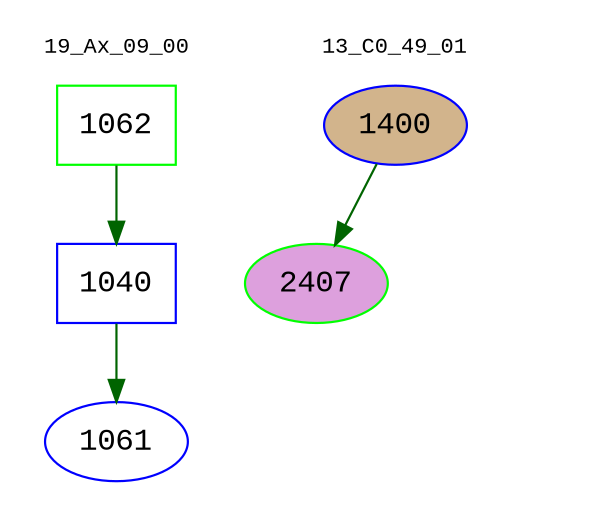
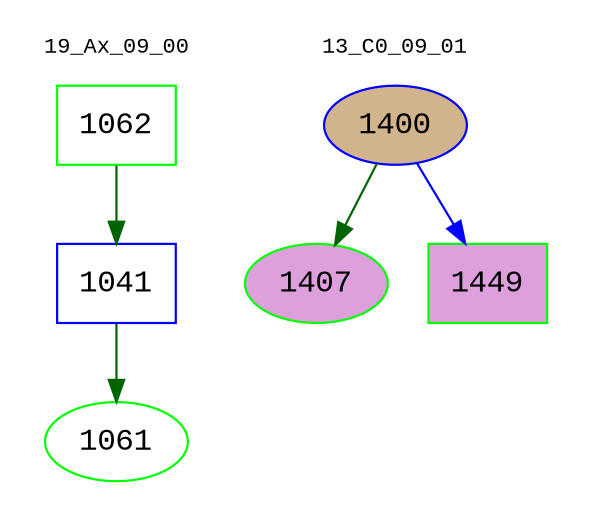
cluster "13_C0_49_01": label "13_C0_49_01" -> "13_C0_09_01"
node "1040": label "1040" -> "1041"
node "2407": label "2407" -> "1407"
node "1449": added
node "1061": color blue -> green
